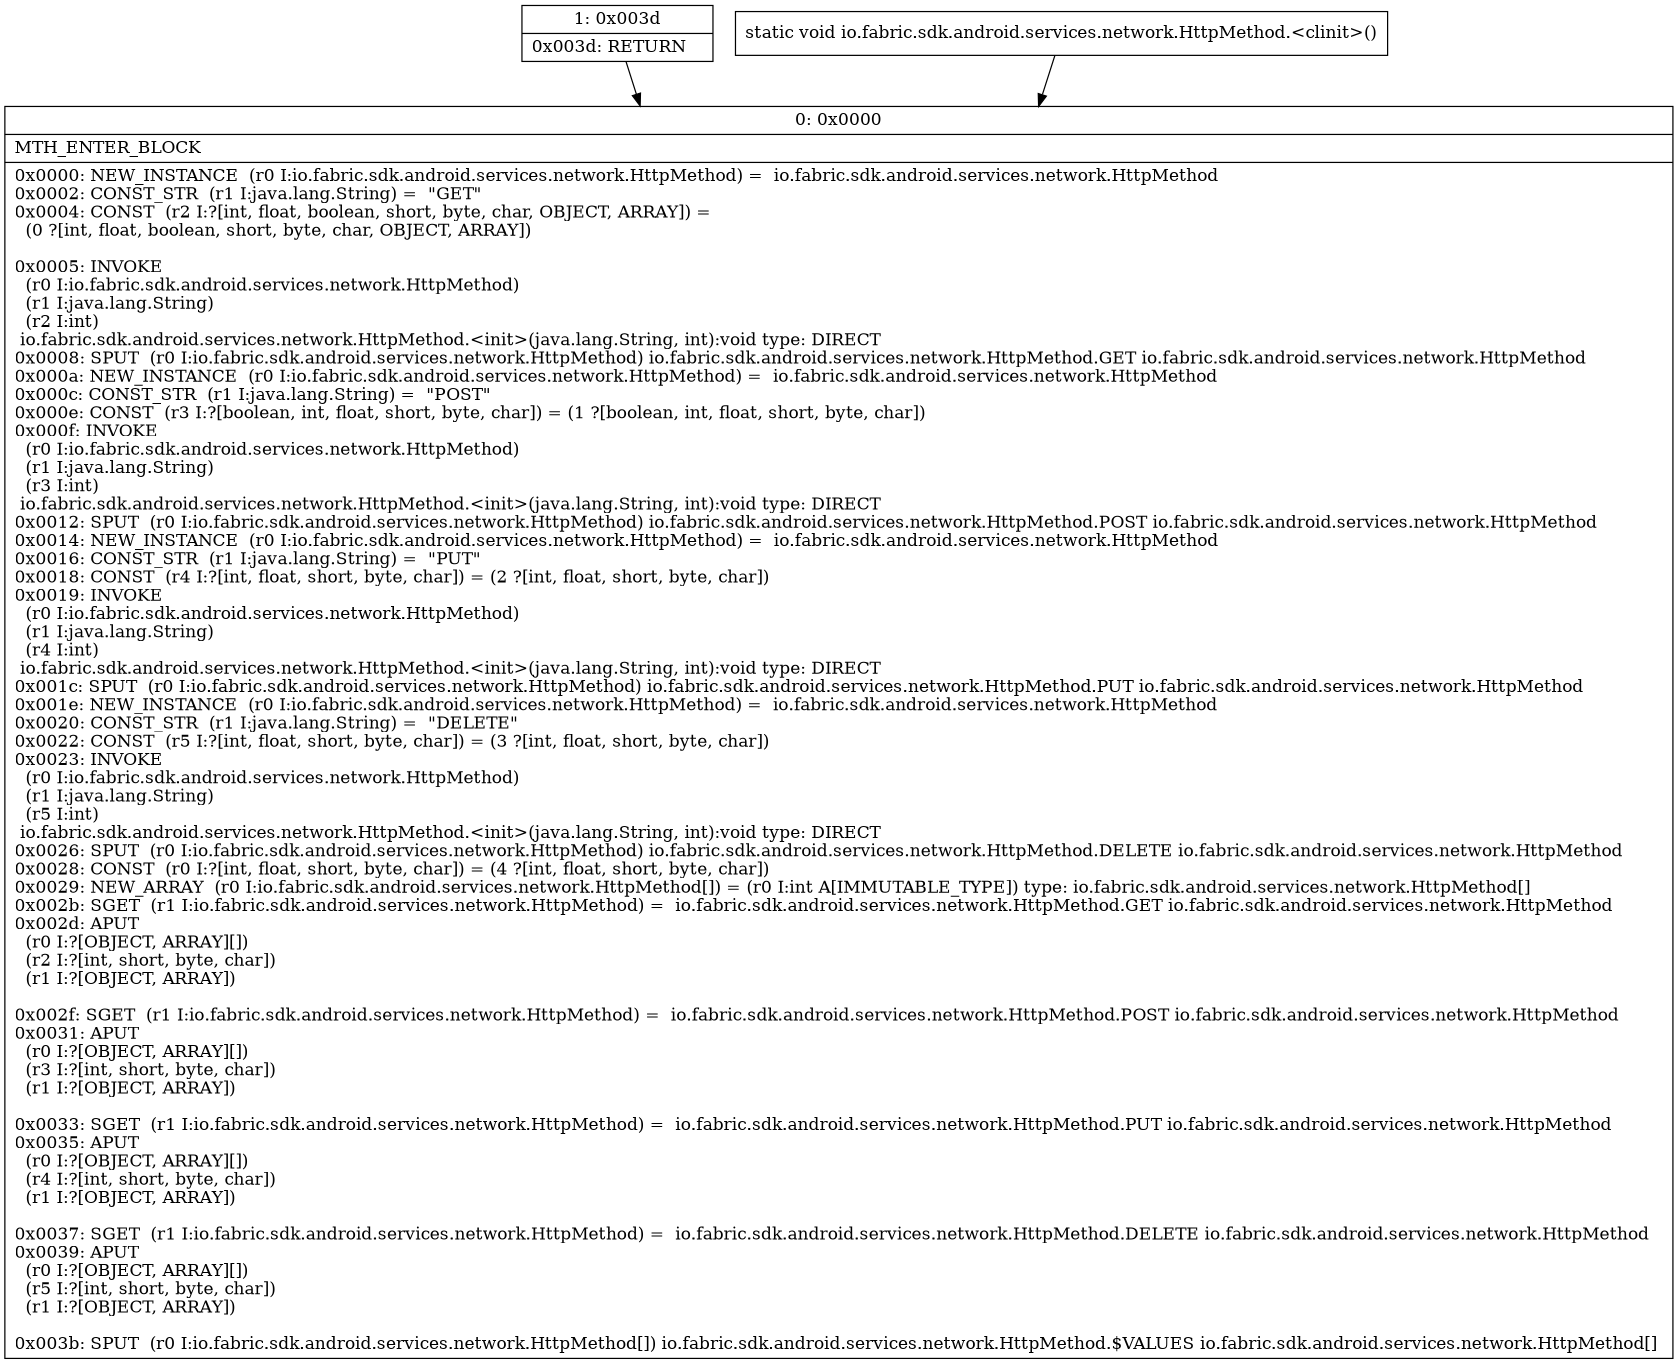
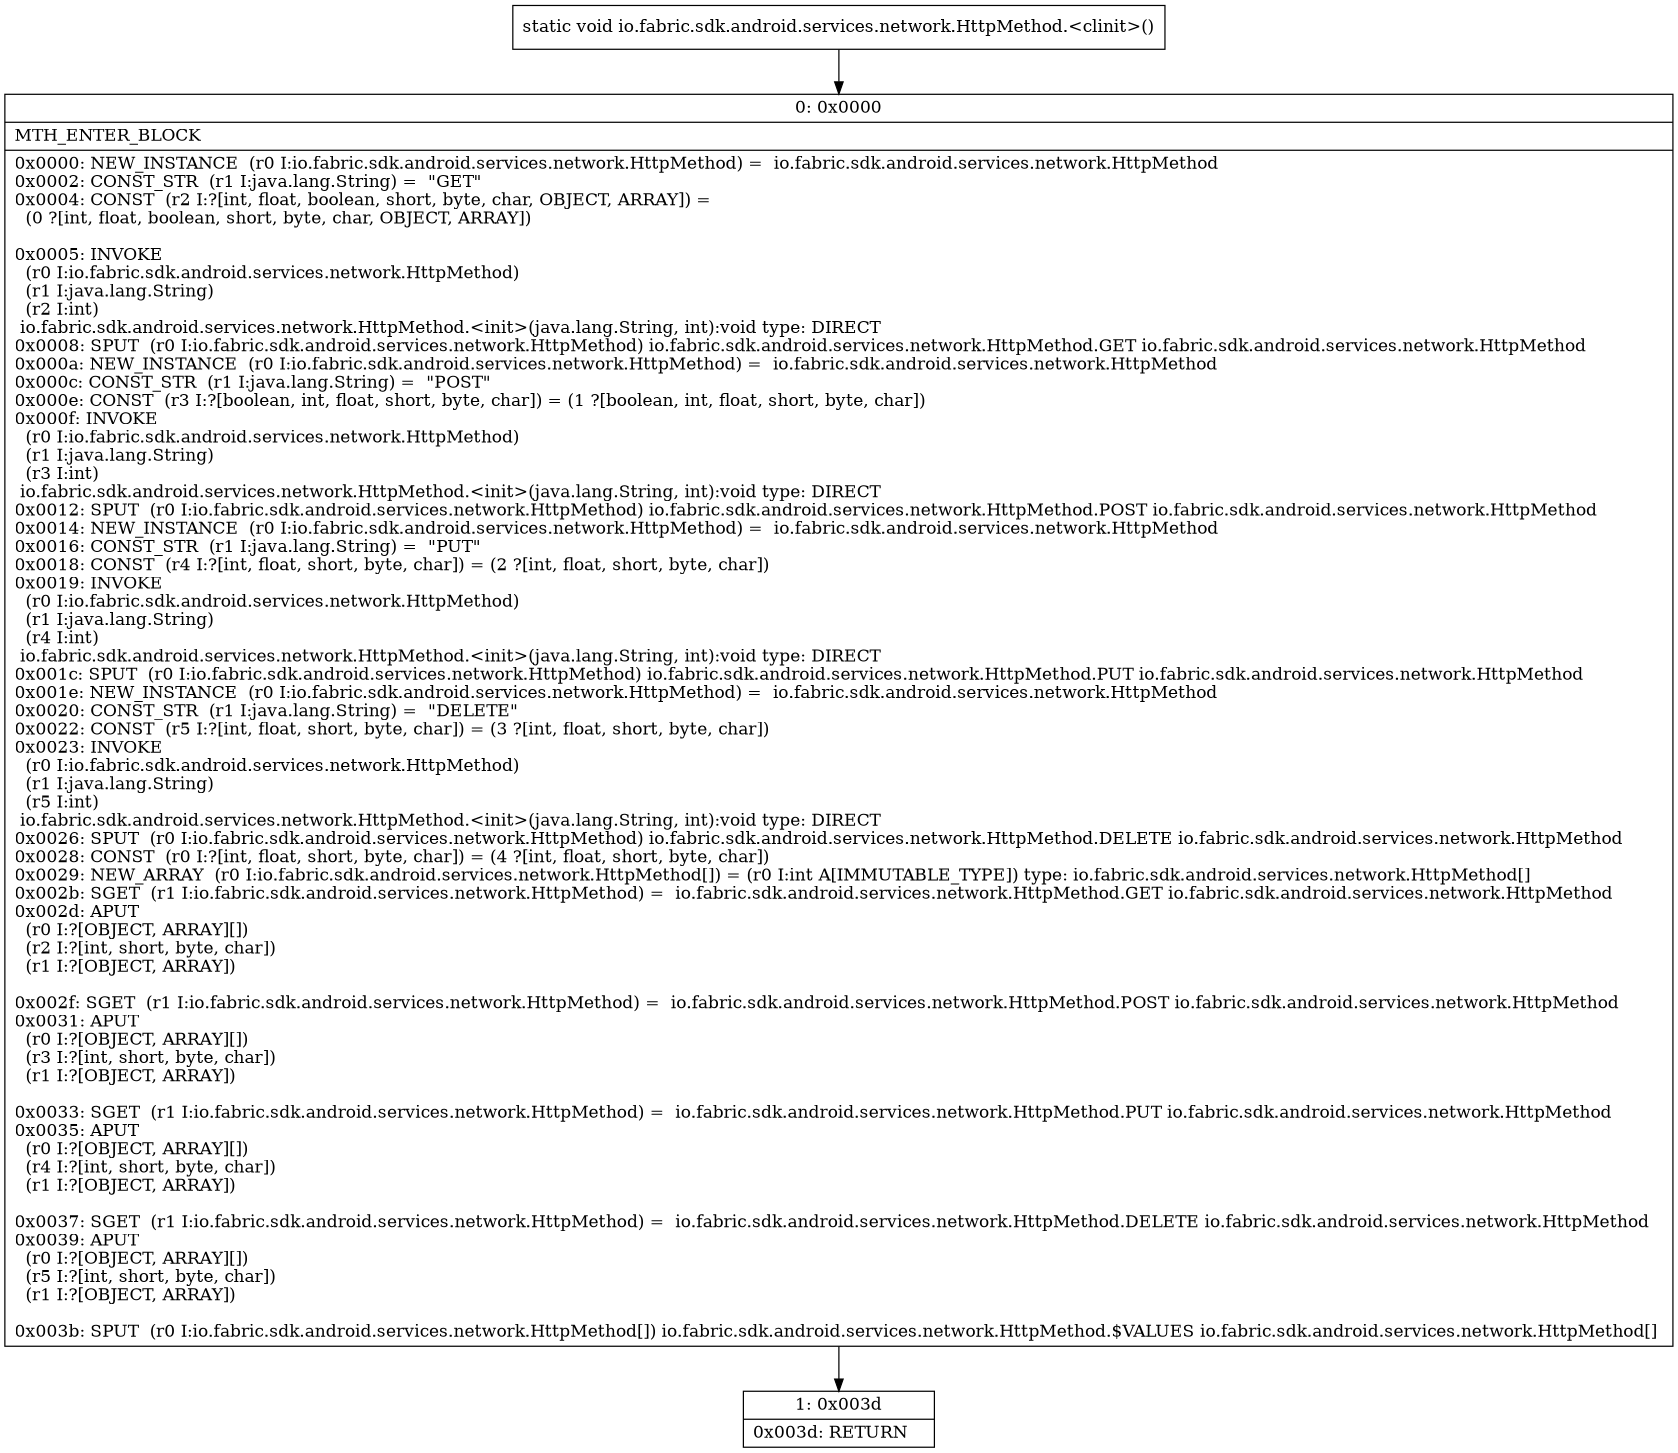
edge "1: 0x003d" -> "0: 0x0000": reversed
